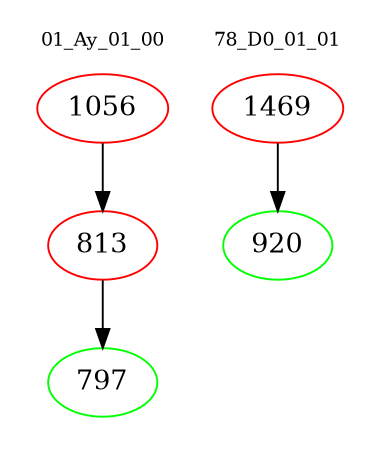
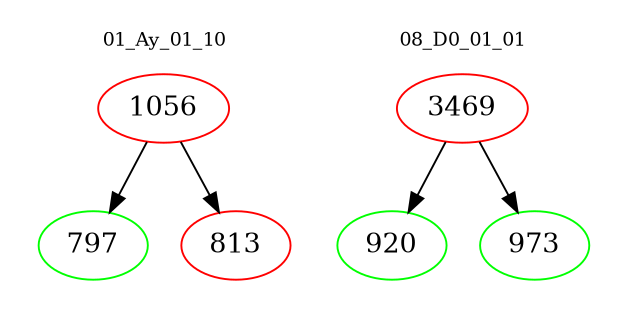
cluster "01_Ay_01_00": label "01_Ay_01_00" -> "01_Ay_01_10"
cluster "78_D0_01_01": label "78_D0_01_01" -> "08_D0_01_01"
node "1469": label "1469" -> "3469"
node "973": added
edge "813" -> "797": now "1056" -> "797"
